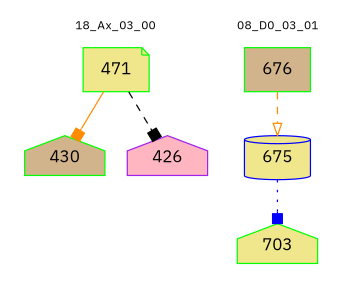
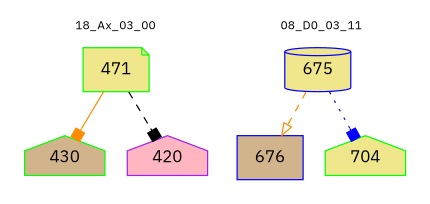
cluster "08_D0_03_01": label "08_D0_03_01" -> "08_D0_03_11"
node "676": color green -> blue
edge "676" -> "675": reversed
node "426": label "426" -> "420"
node "703": label "703" -> "704"
